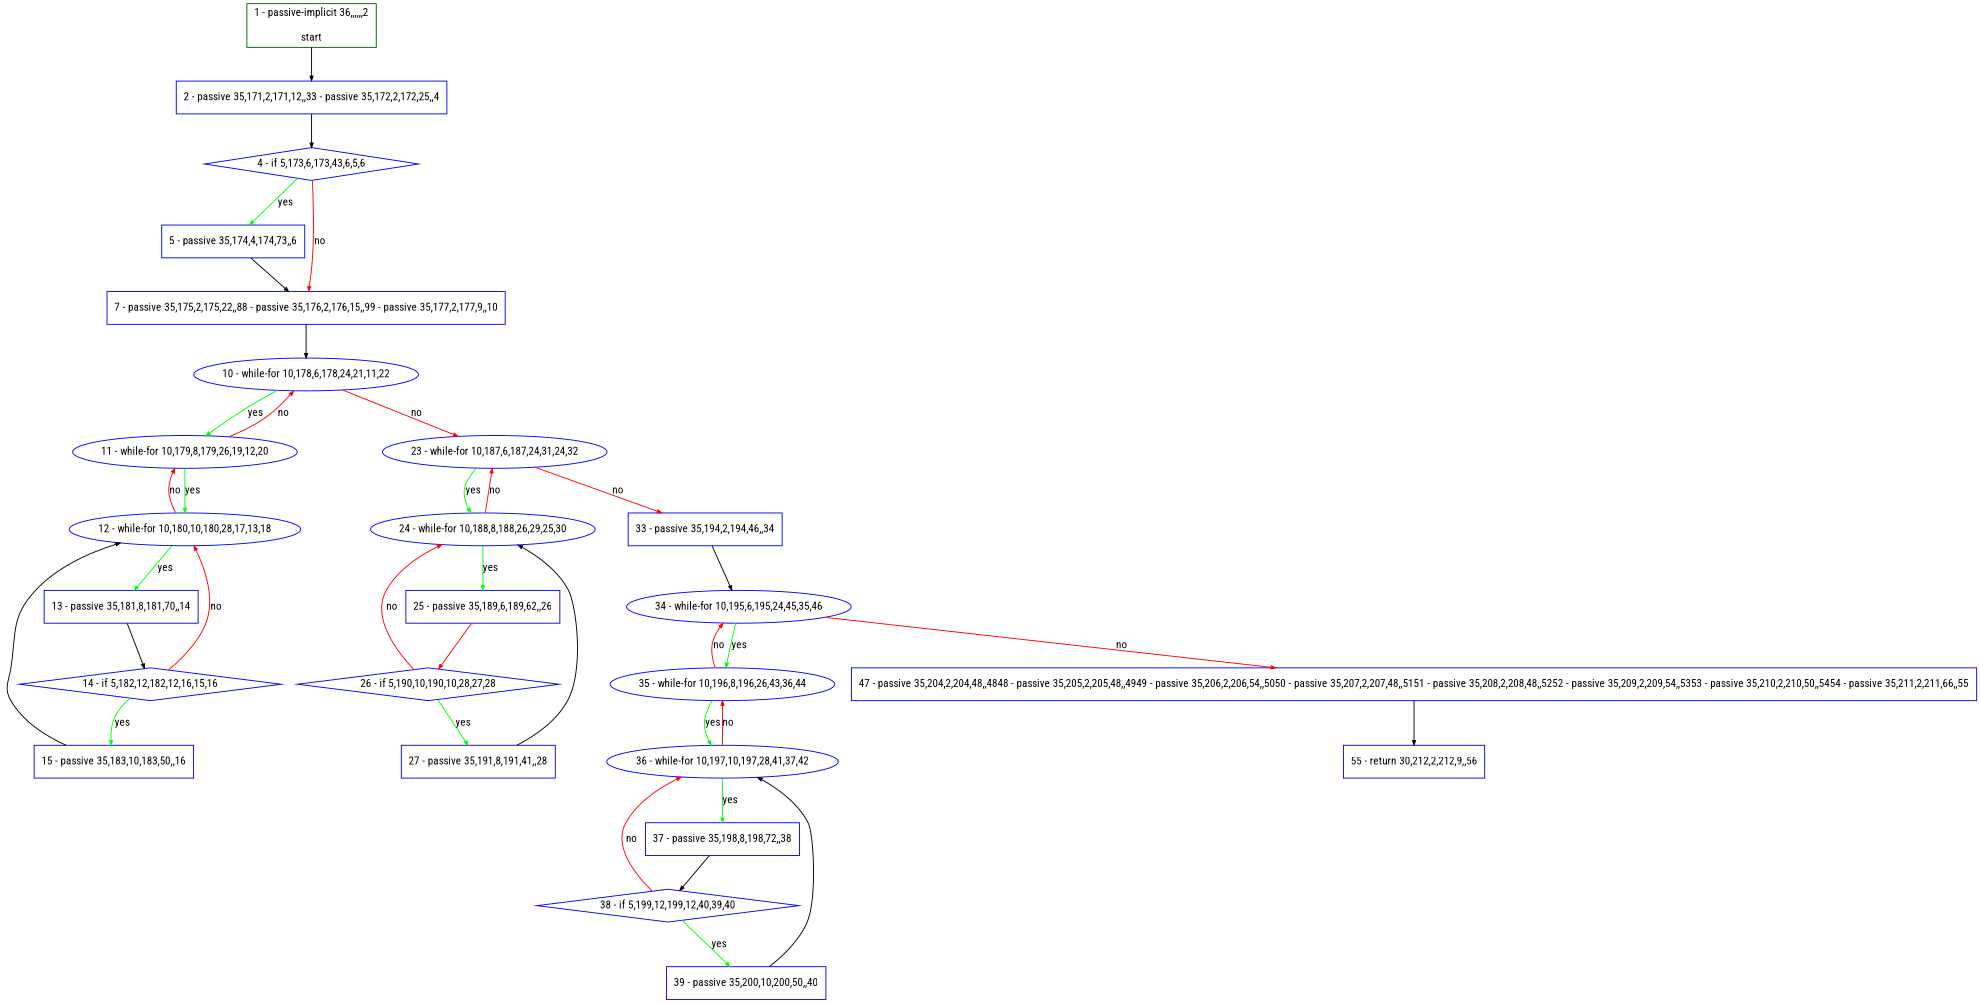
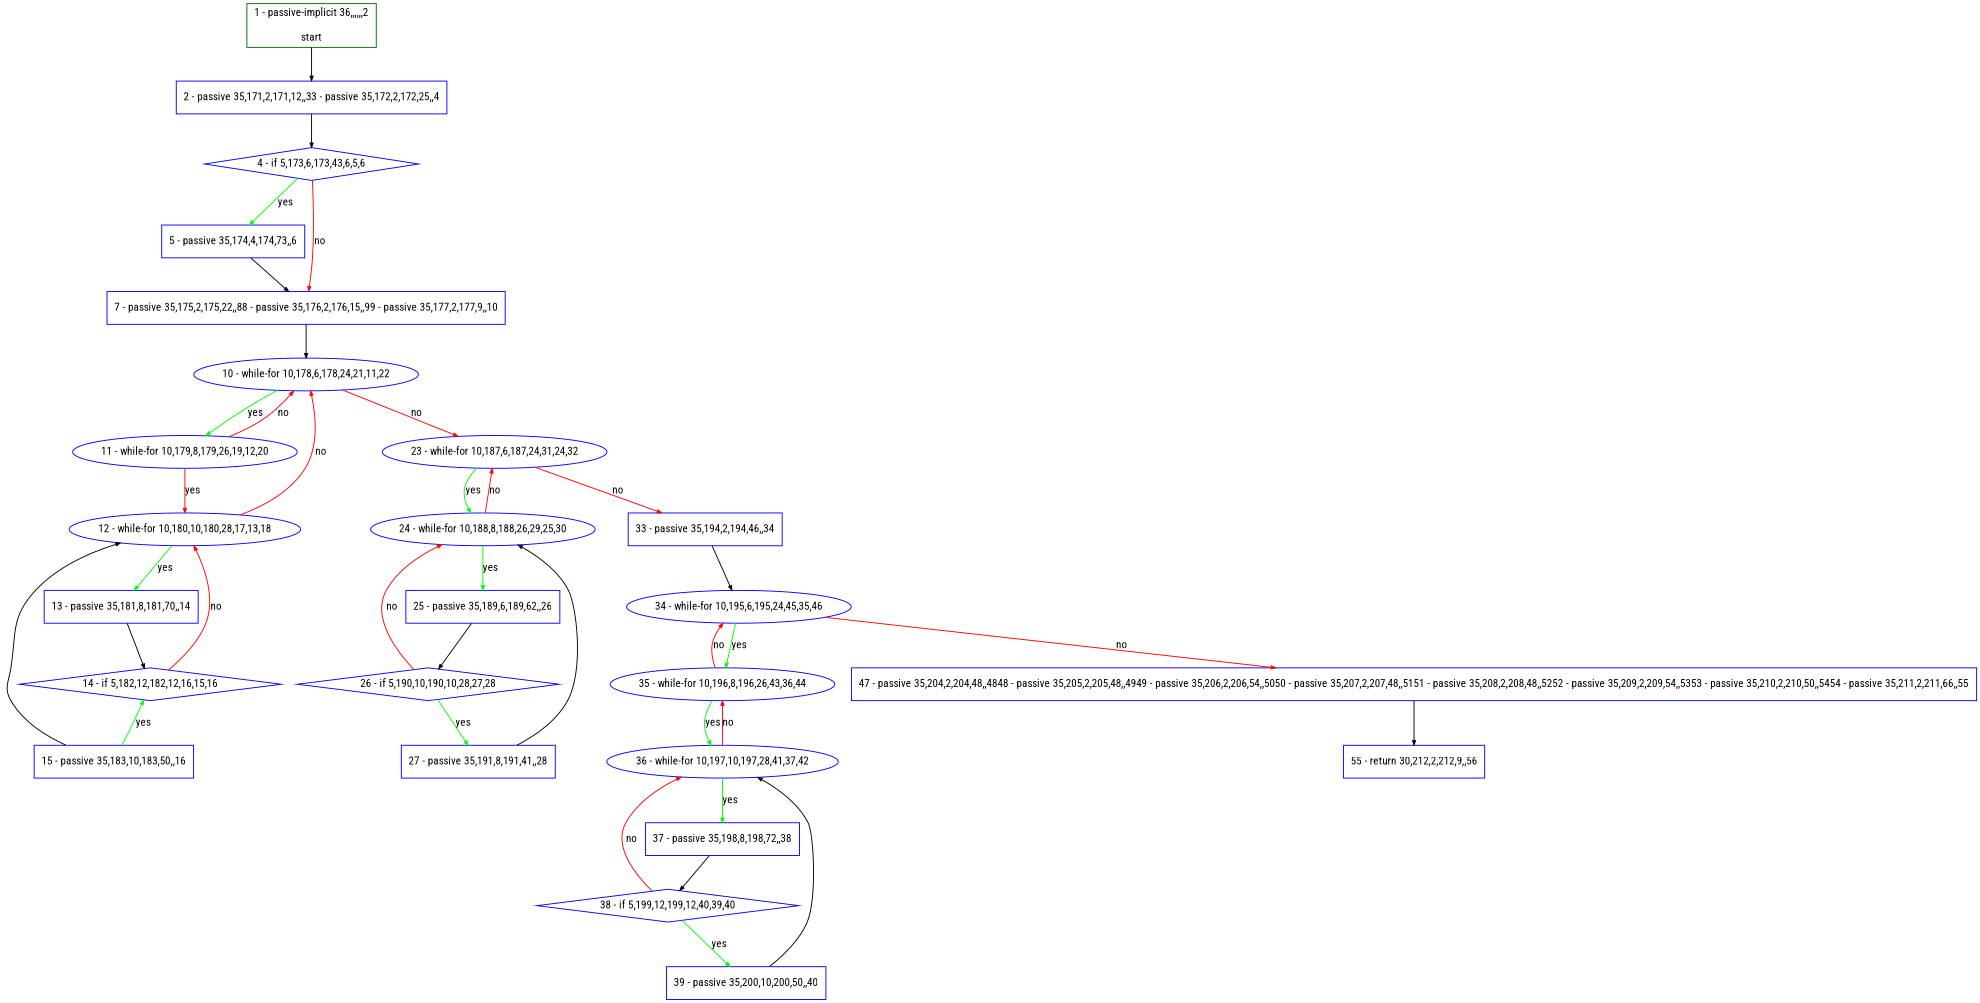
edge "11 - while-for 10,179,8,179,26,19,12,20" -> "12 - while-for 10,180,10,180,28,17,13,18": color #00ff00 -> #ff0000
edge "12 - while-for 10,180,10,180,28,17,13,18" -> "11 - while-for 10,179,8,179,26,19,12,20": now "12 - while-for 10,180,10,180,28,17,13,18" -> "10 - while-for 10,178,6,178,24,21,11,22"
edge "25 - passive 35,189,6,189,62,,26" -> "26 - if 5,190,10,190,10,28,27,28": color #ff0000 -> #000000
edge "14 - if 5,182,12,182,12,16,15,16" -> "15 - passive 35,183,10,183,50,,16": reversed
